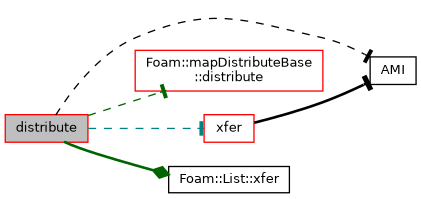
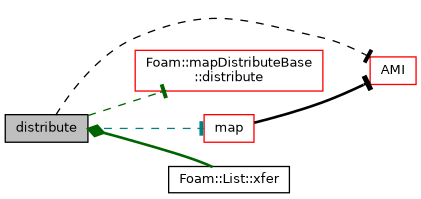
node "AMI": color black -> red
node "distribute": color red -> black
node "xfer": label "xfer" -> "map"
edge "distribute" -> "Foam::List::xfer": reversed
